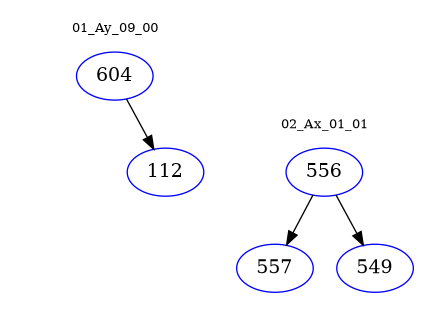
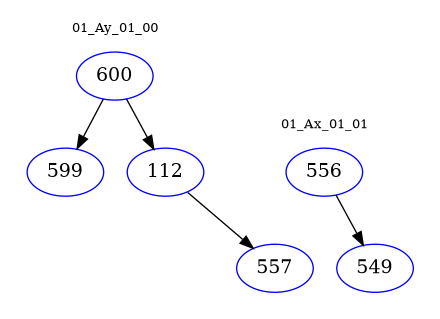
cluster "01_Ay_09_00": label "01_Ay_09_00" -> "01_Ay_01_00"
node "604": label "604" -> "600"
cluster "02_Ax_01_01": label "02_Ax_01_01" -> "01_Ax_01_01"
node "599": added
edge "556" -> "557": now "112" -> "557"
